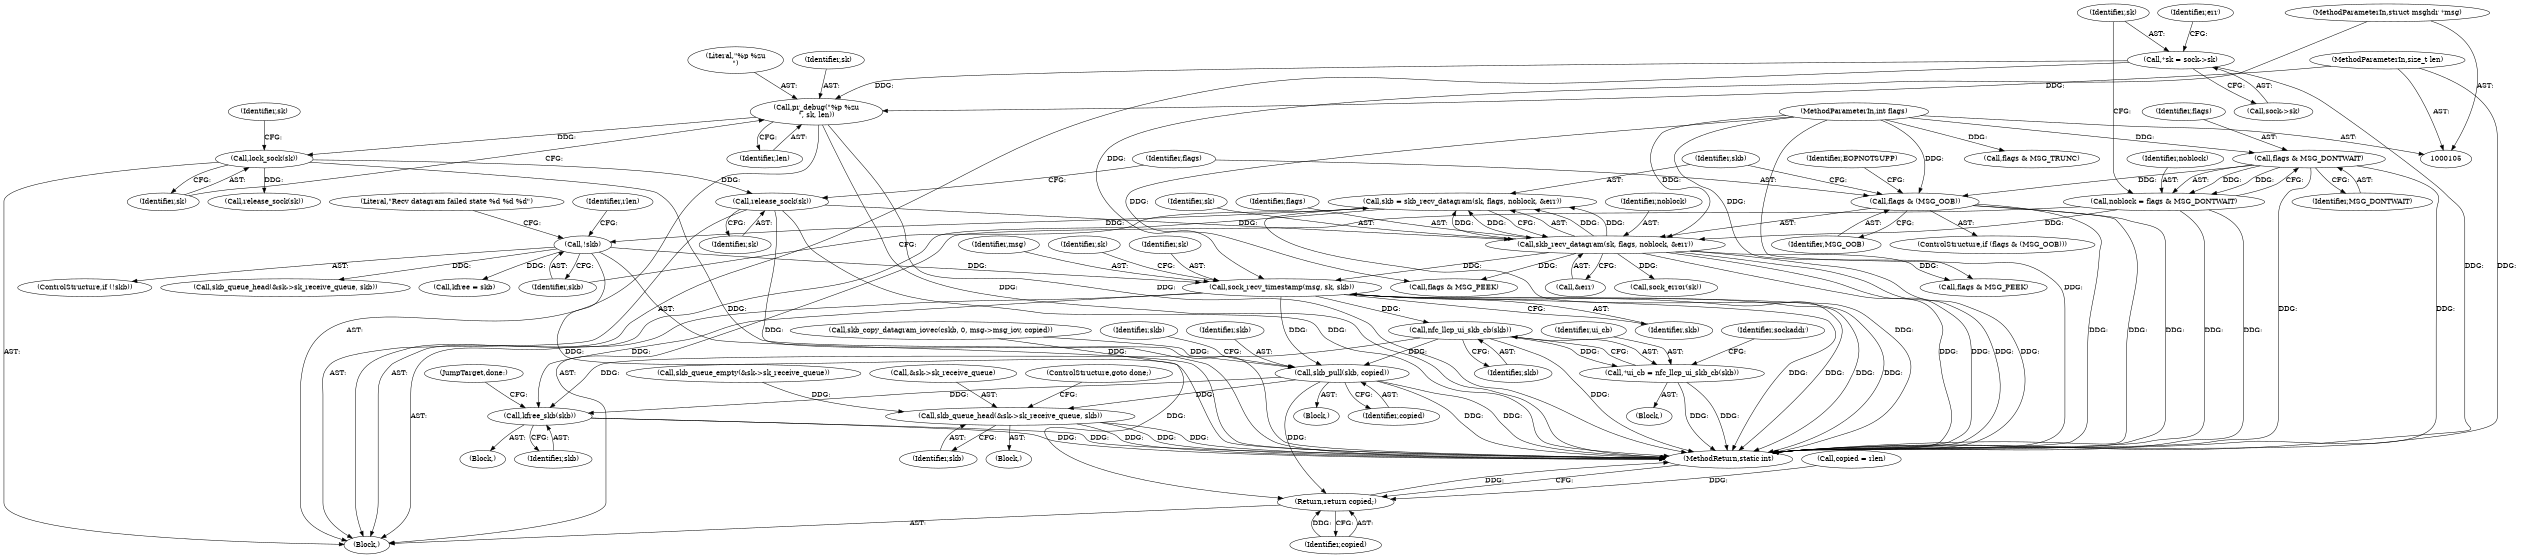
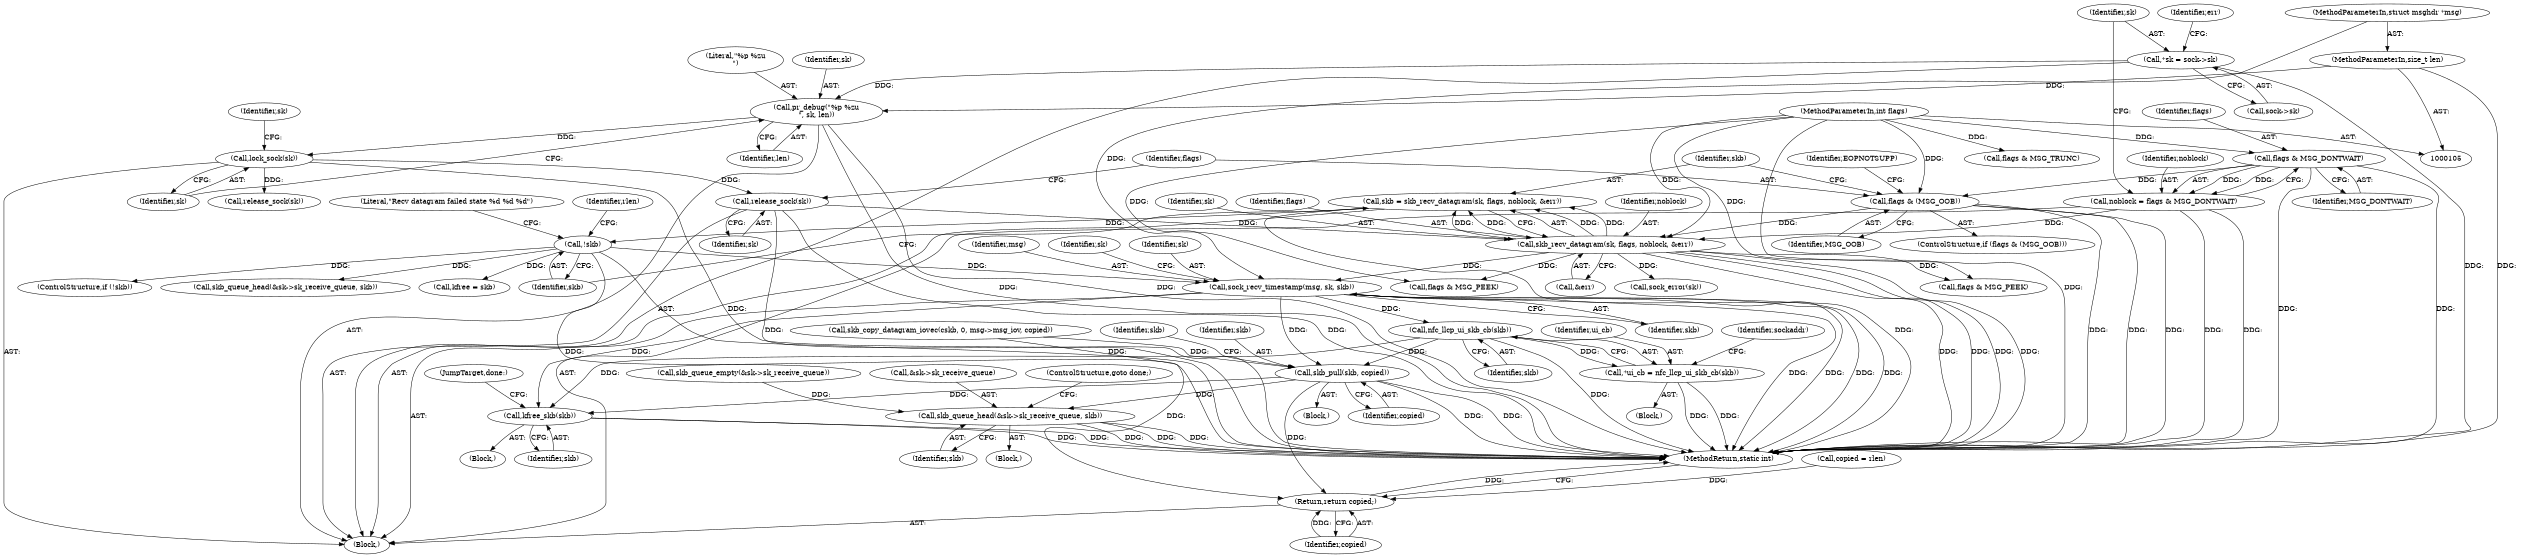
edge "(MethodParameterIn,struct msghdr *msg)" -> "1000105": now "(MethodParameterIn,struct msghdr *msg)" -> "(MethodParameterIn,size_t len)"
edge "(Call,flags & (MSG_OOB))" -> "(Call,skb_recv_datagram(sk, flags, noblock, &err))": label "AST: " -> "DDG: "
edge "(Call,!skb)" -> "(ControlStructure,if (!skb))": label "AST: " -> "DDG: "
